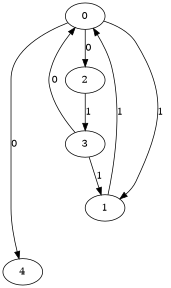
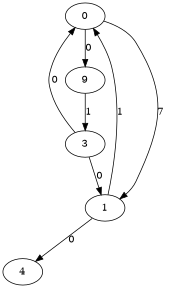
node "2": label "2" -> "9"
edge "0" -> "1": label "1" -> "7"
edge "0" -> "4": now "1" -> "4"
edge "3" -> "1": label "1" -> "0"
